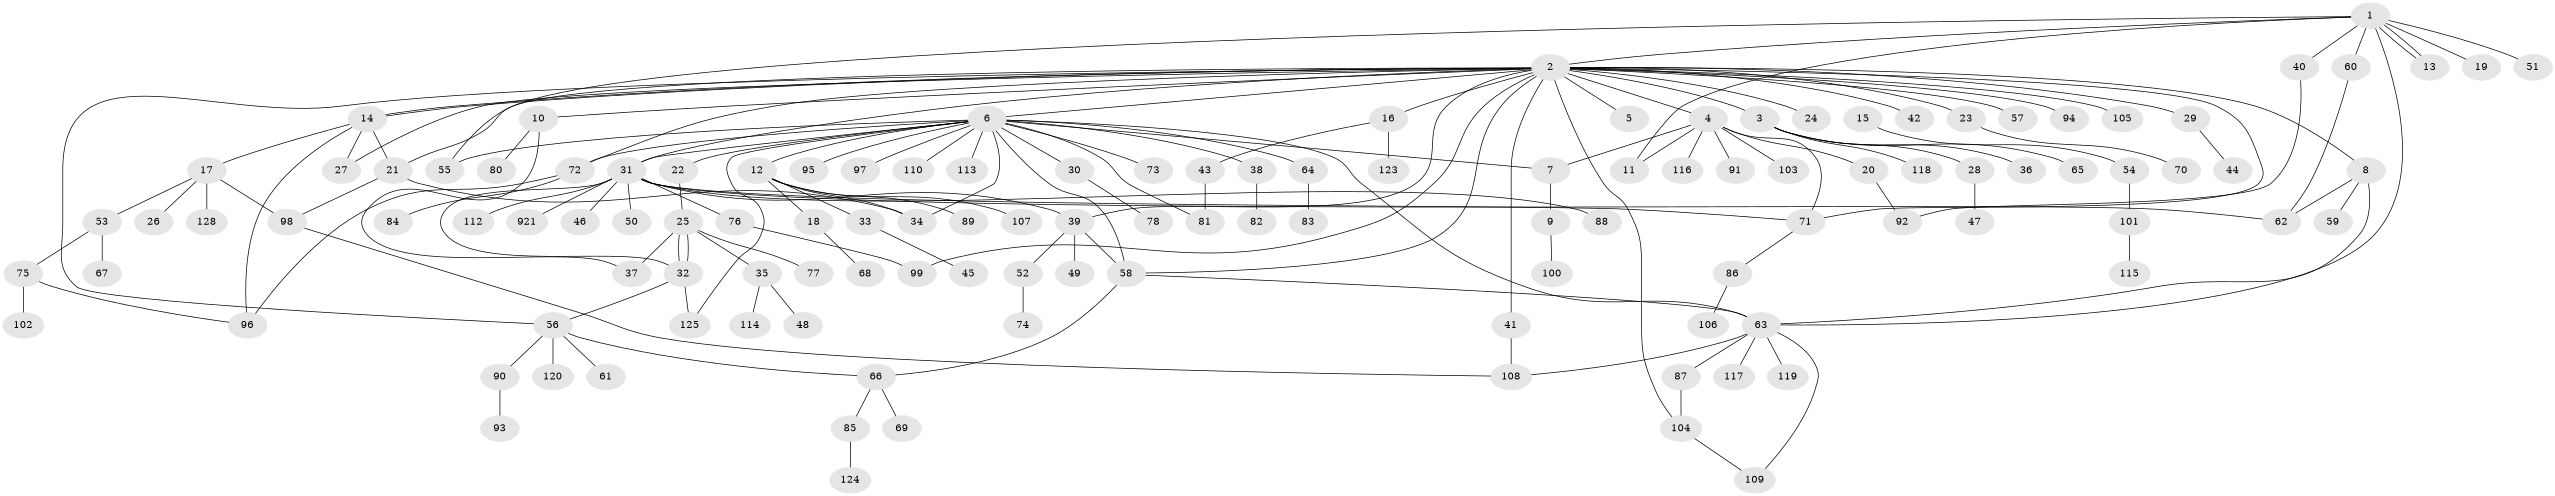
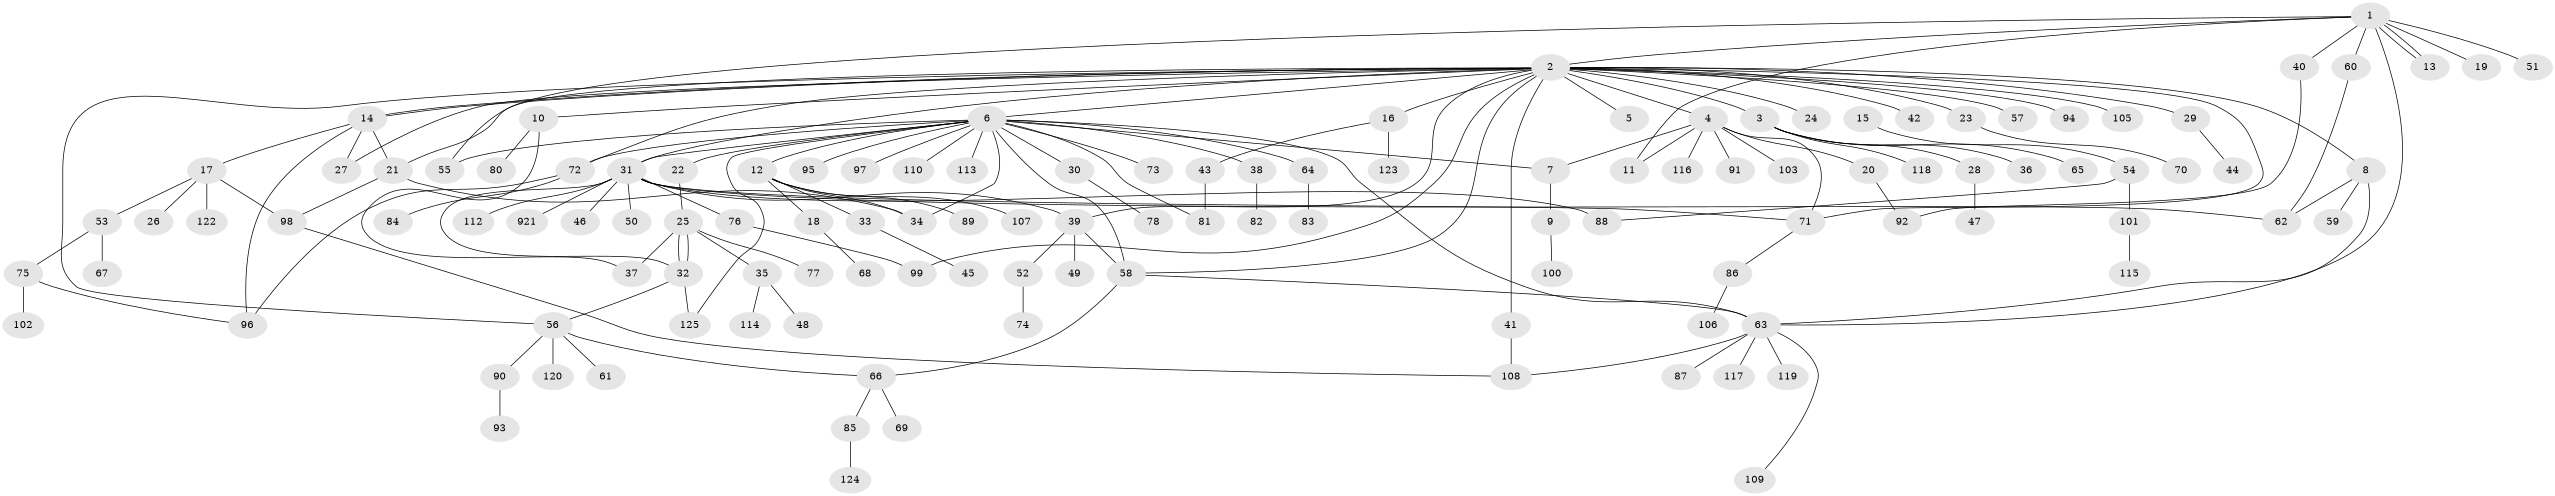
edge "54" -- "88": added
node "128": label "128" -> "122"
node "104": removed
